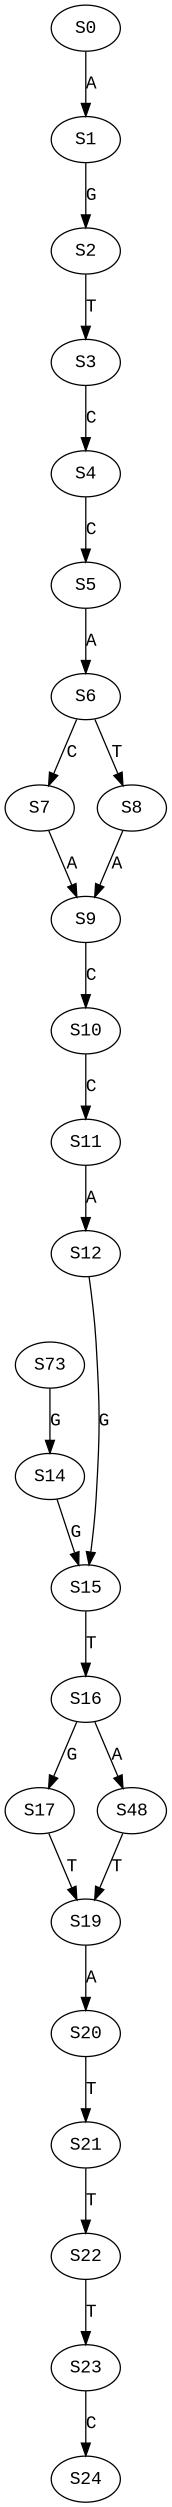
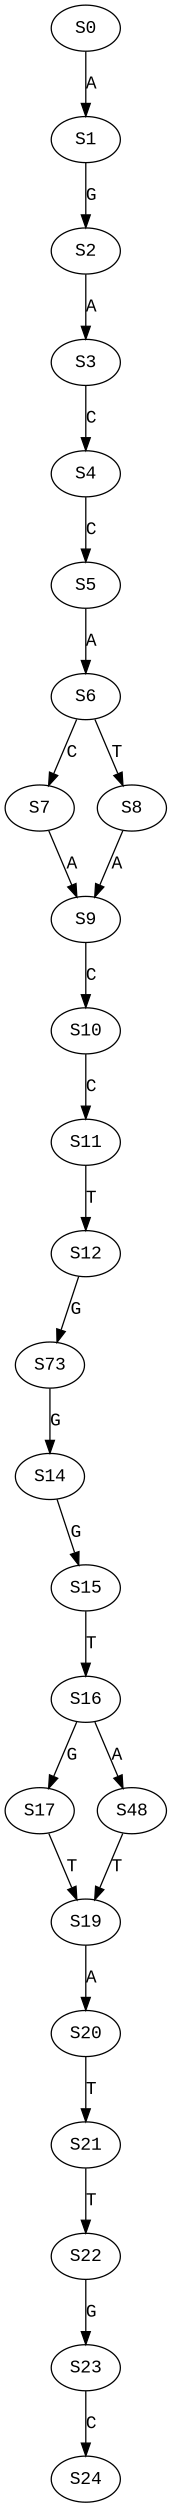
edge "S2" -> "S3": label "T" -> "A"
edge "S11" -> "S12": label "A" -> "T"
edge "S12" -> "S15": now "S12" -> "S73"
edge "S22" -> "S23": label "T" -> "G"
